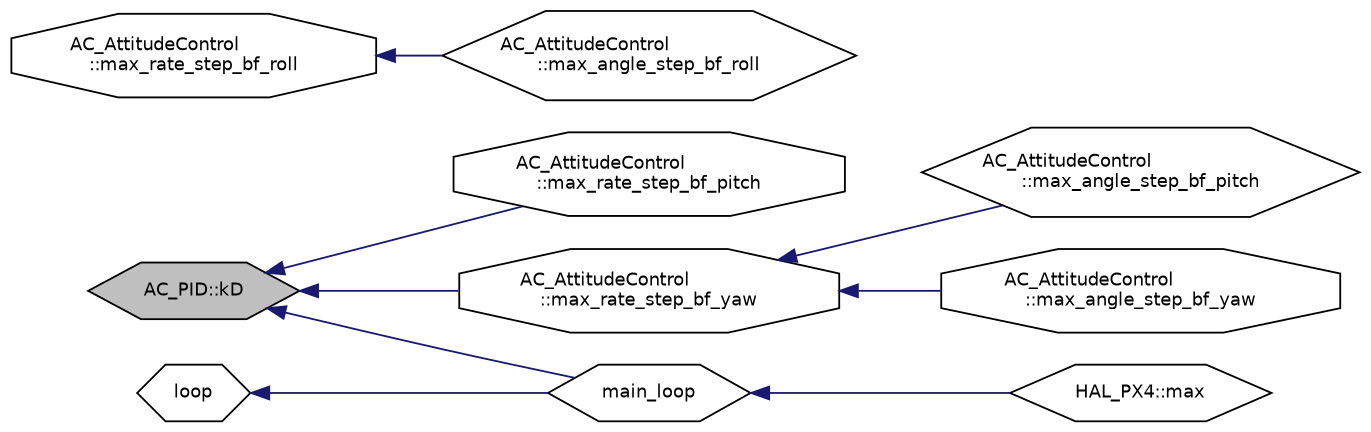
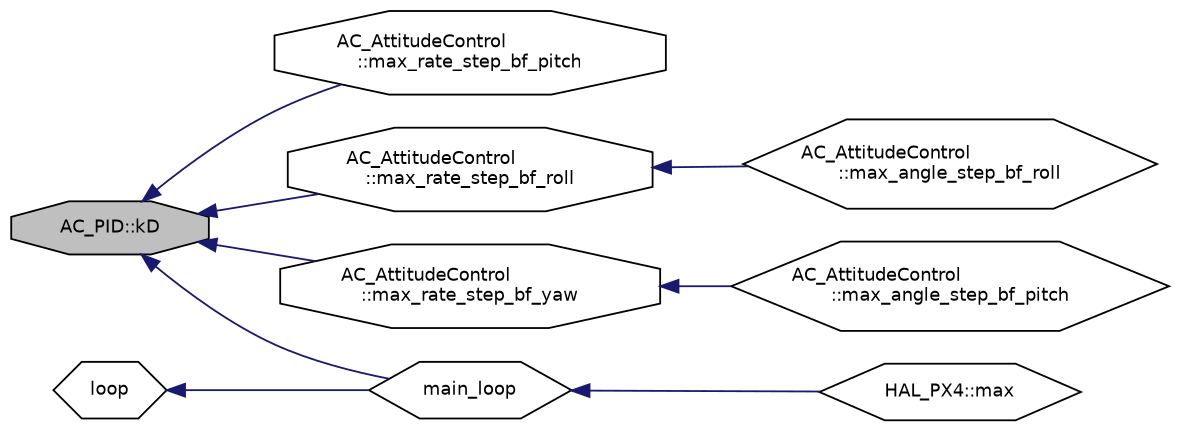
edge "AC_AttitudeControl ::max_rate_step_bf_roll" -> "AC_PID::kD": added
node "AC_PID::kD": shape hexagon -> octagon
node "AC_AttitudeControl ::max_angle_step_bf_yaw": removed
